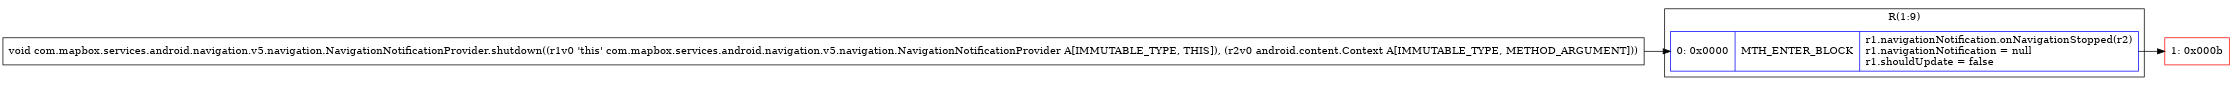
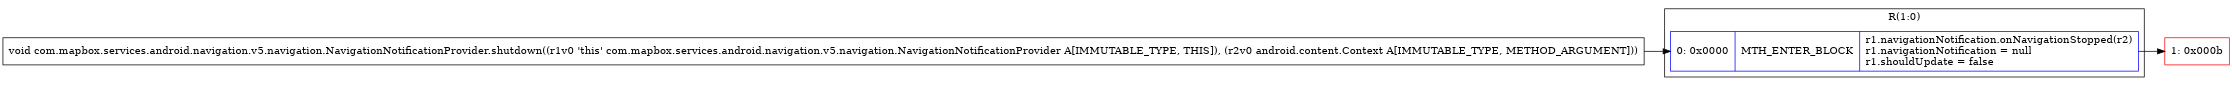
cluster "R(1:9)": label "R(1:9)" -> "R(1:0)"
